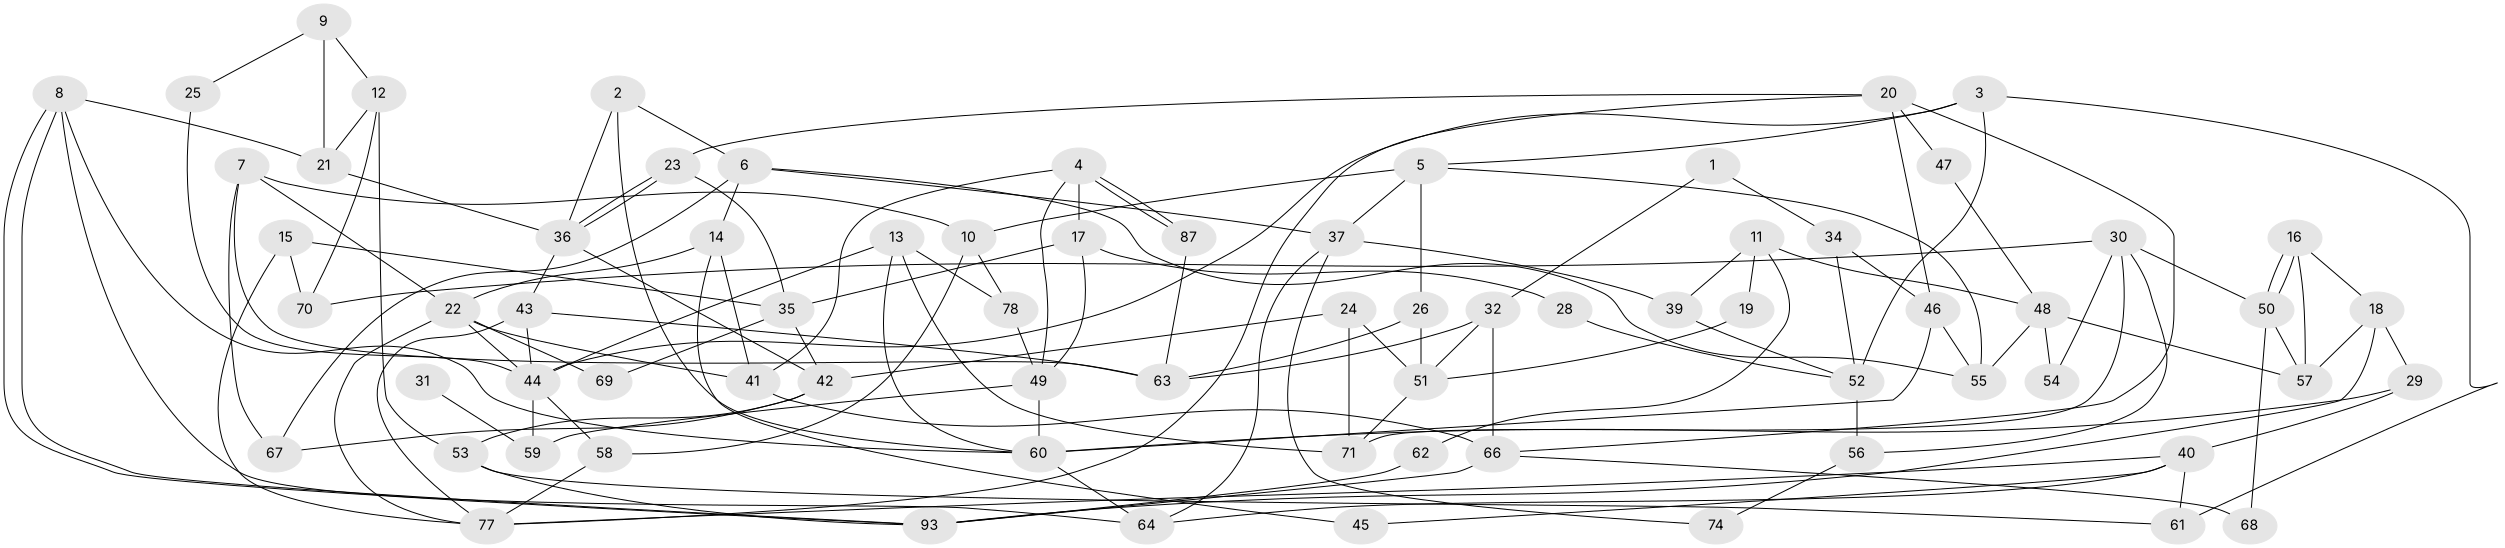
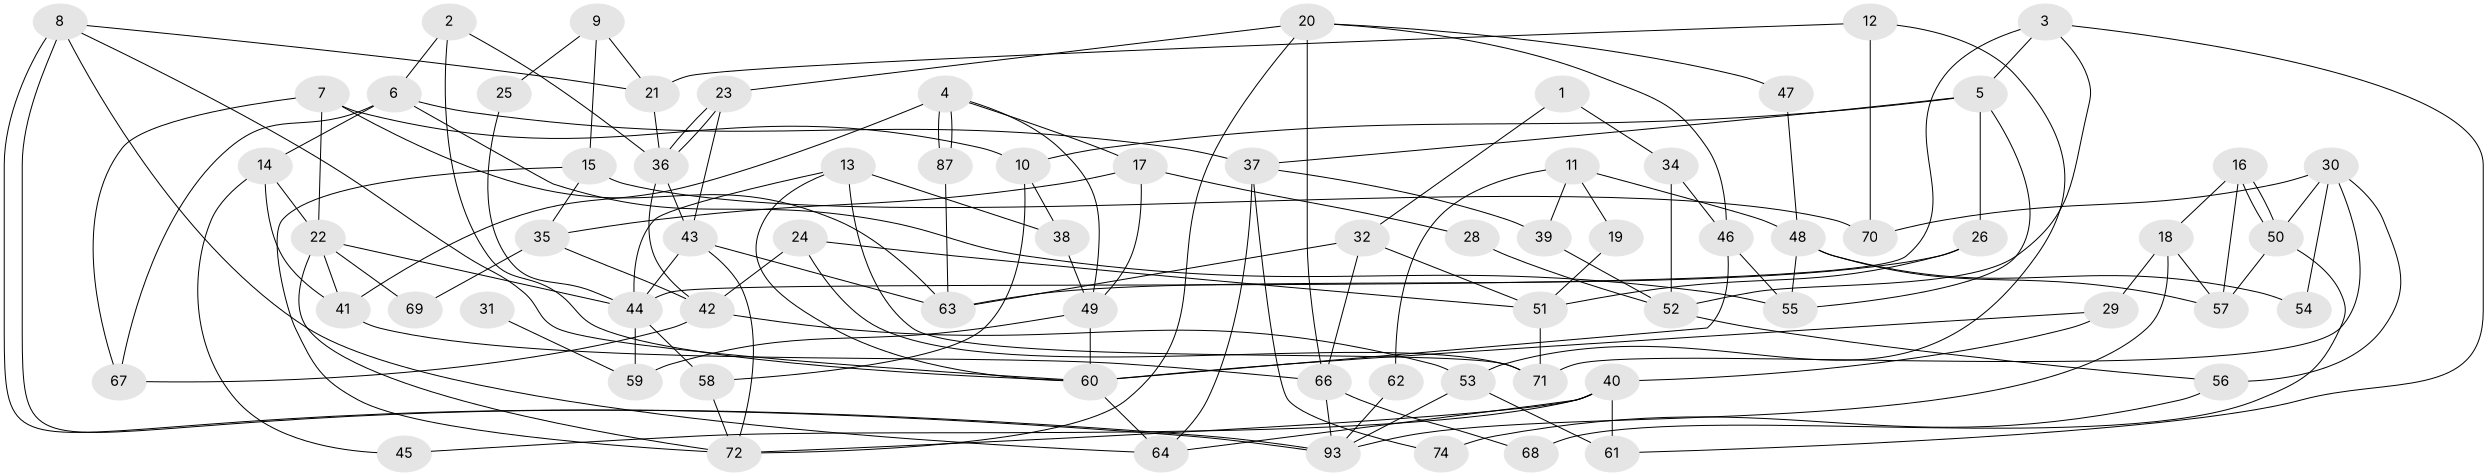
edge "9" -- "12": now "9" -- "15"
edge "23" -- "35": now "23" -- "43"
node "78": label "78" -> "38"
node "77": label "77" -> "72"
